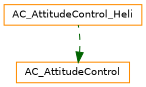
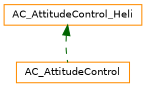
edge "AC_AttitudeControl_Heli" -> "AC_AttitudeControl": reversed
